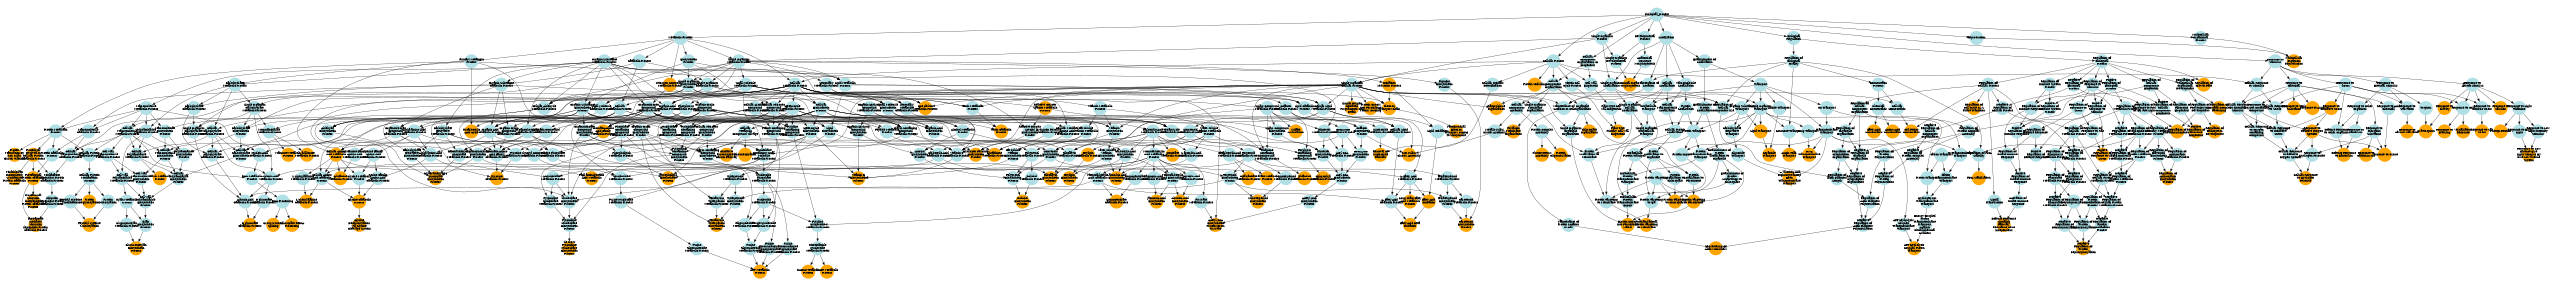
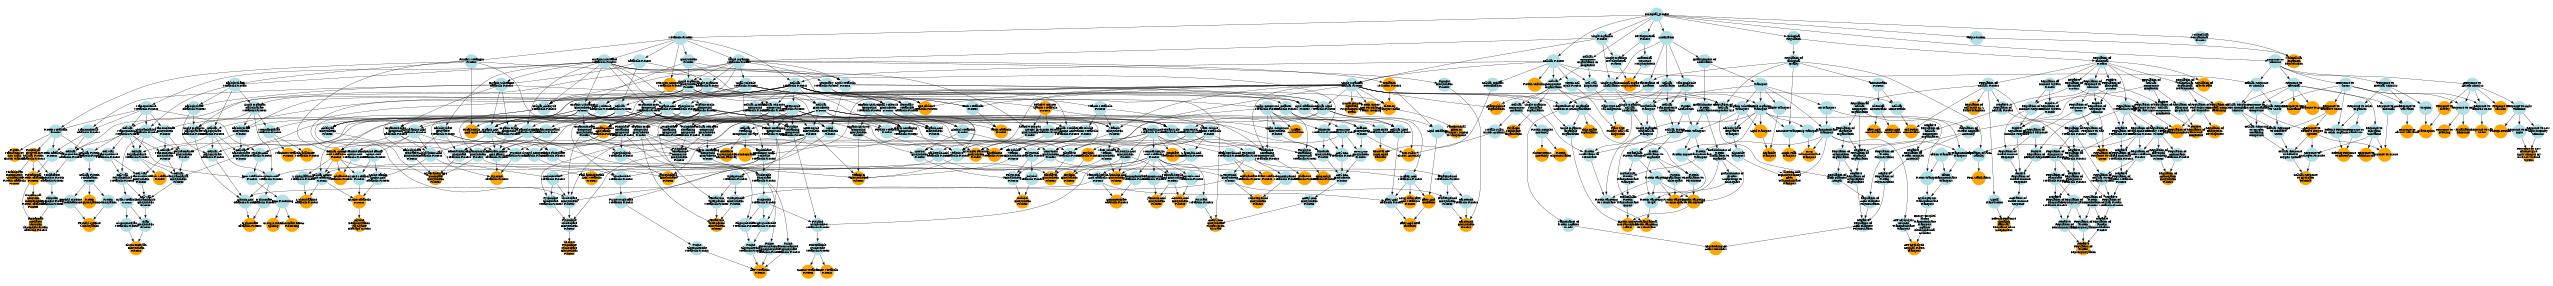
edge "Positive Regulation Of Biological Process" -> "Regulation Of Metabolic Process": now "Regulation Of Biological Process" -> "Regulation Of Metabolic Process"
edge "Reactive Oxygen Species Metabolic Process" -> "Hydrogen Peroxide Metabolic Process": added
edge "Positive Regulation Of Defense Response" -> "Positive Regulation Of Innate Immune Response": added
